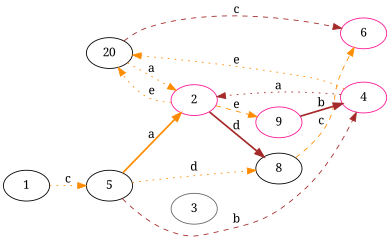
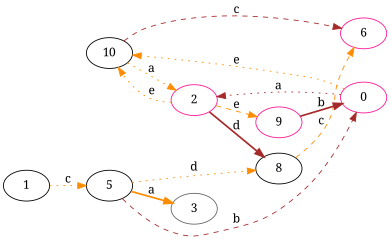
node "20": label "20" -> "10"
node "4": label "4" -> "0"
edge "5" -> "2": now "5" -> "3"
